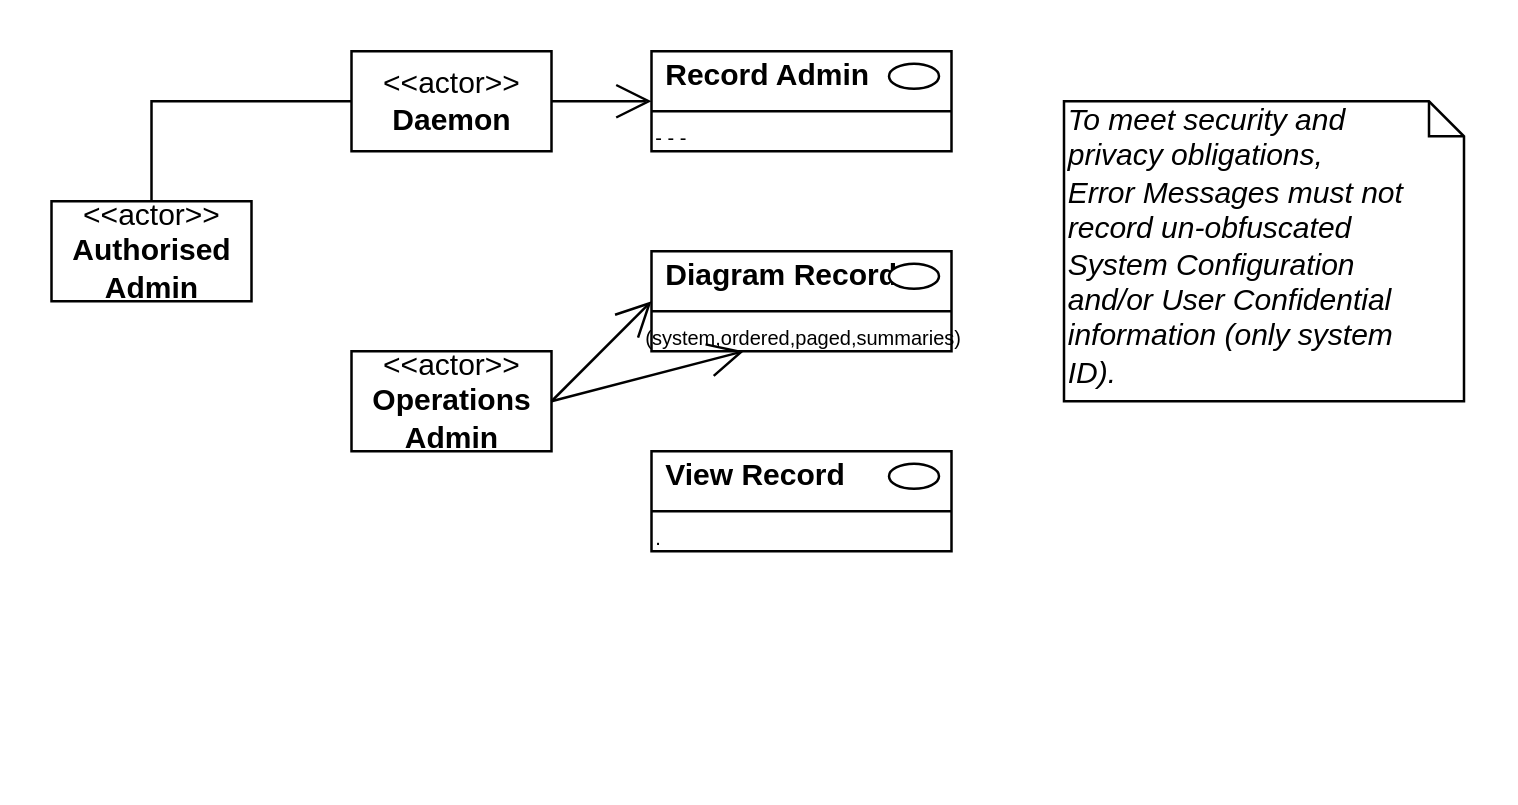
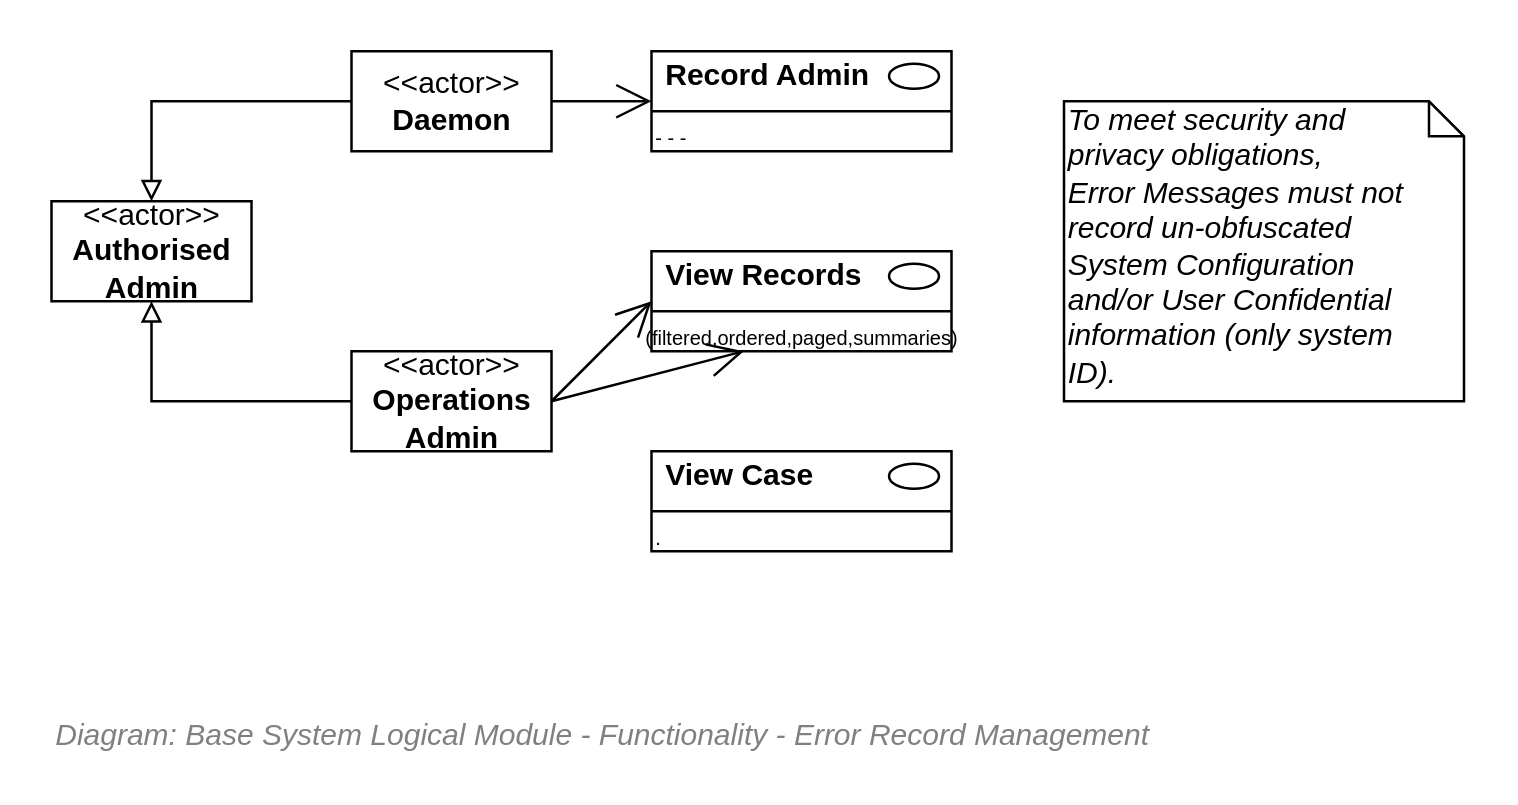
edge "<<actor>> Daemon" -- "<<actor>> Authorised Admin": arrowhead none -> block
node "Diagram Records": label "Diagram Records" -> "View Records"
node "(system,ordered,paged,summaries)": label "(system,ordered,paged,summaries)" -> "(filtered,ordered,paged,summaries)"
edge "<<actor>> Operations Admin" -> "<<actor>> Authorised Admin": added
node "View Record": label "View Record" -> "View Case"
node "Diagram: Base System Logical Module - Functionality - Error Record Management": added
